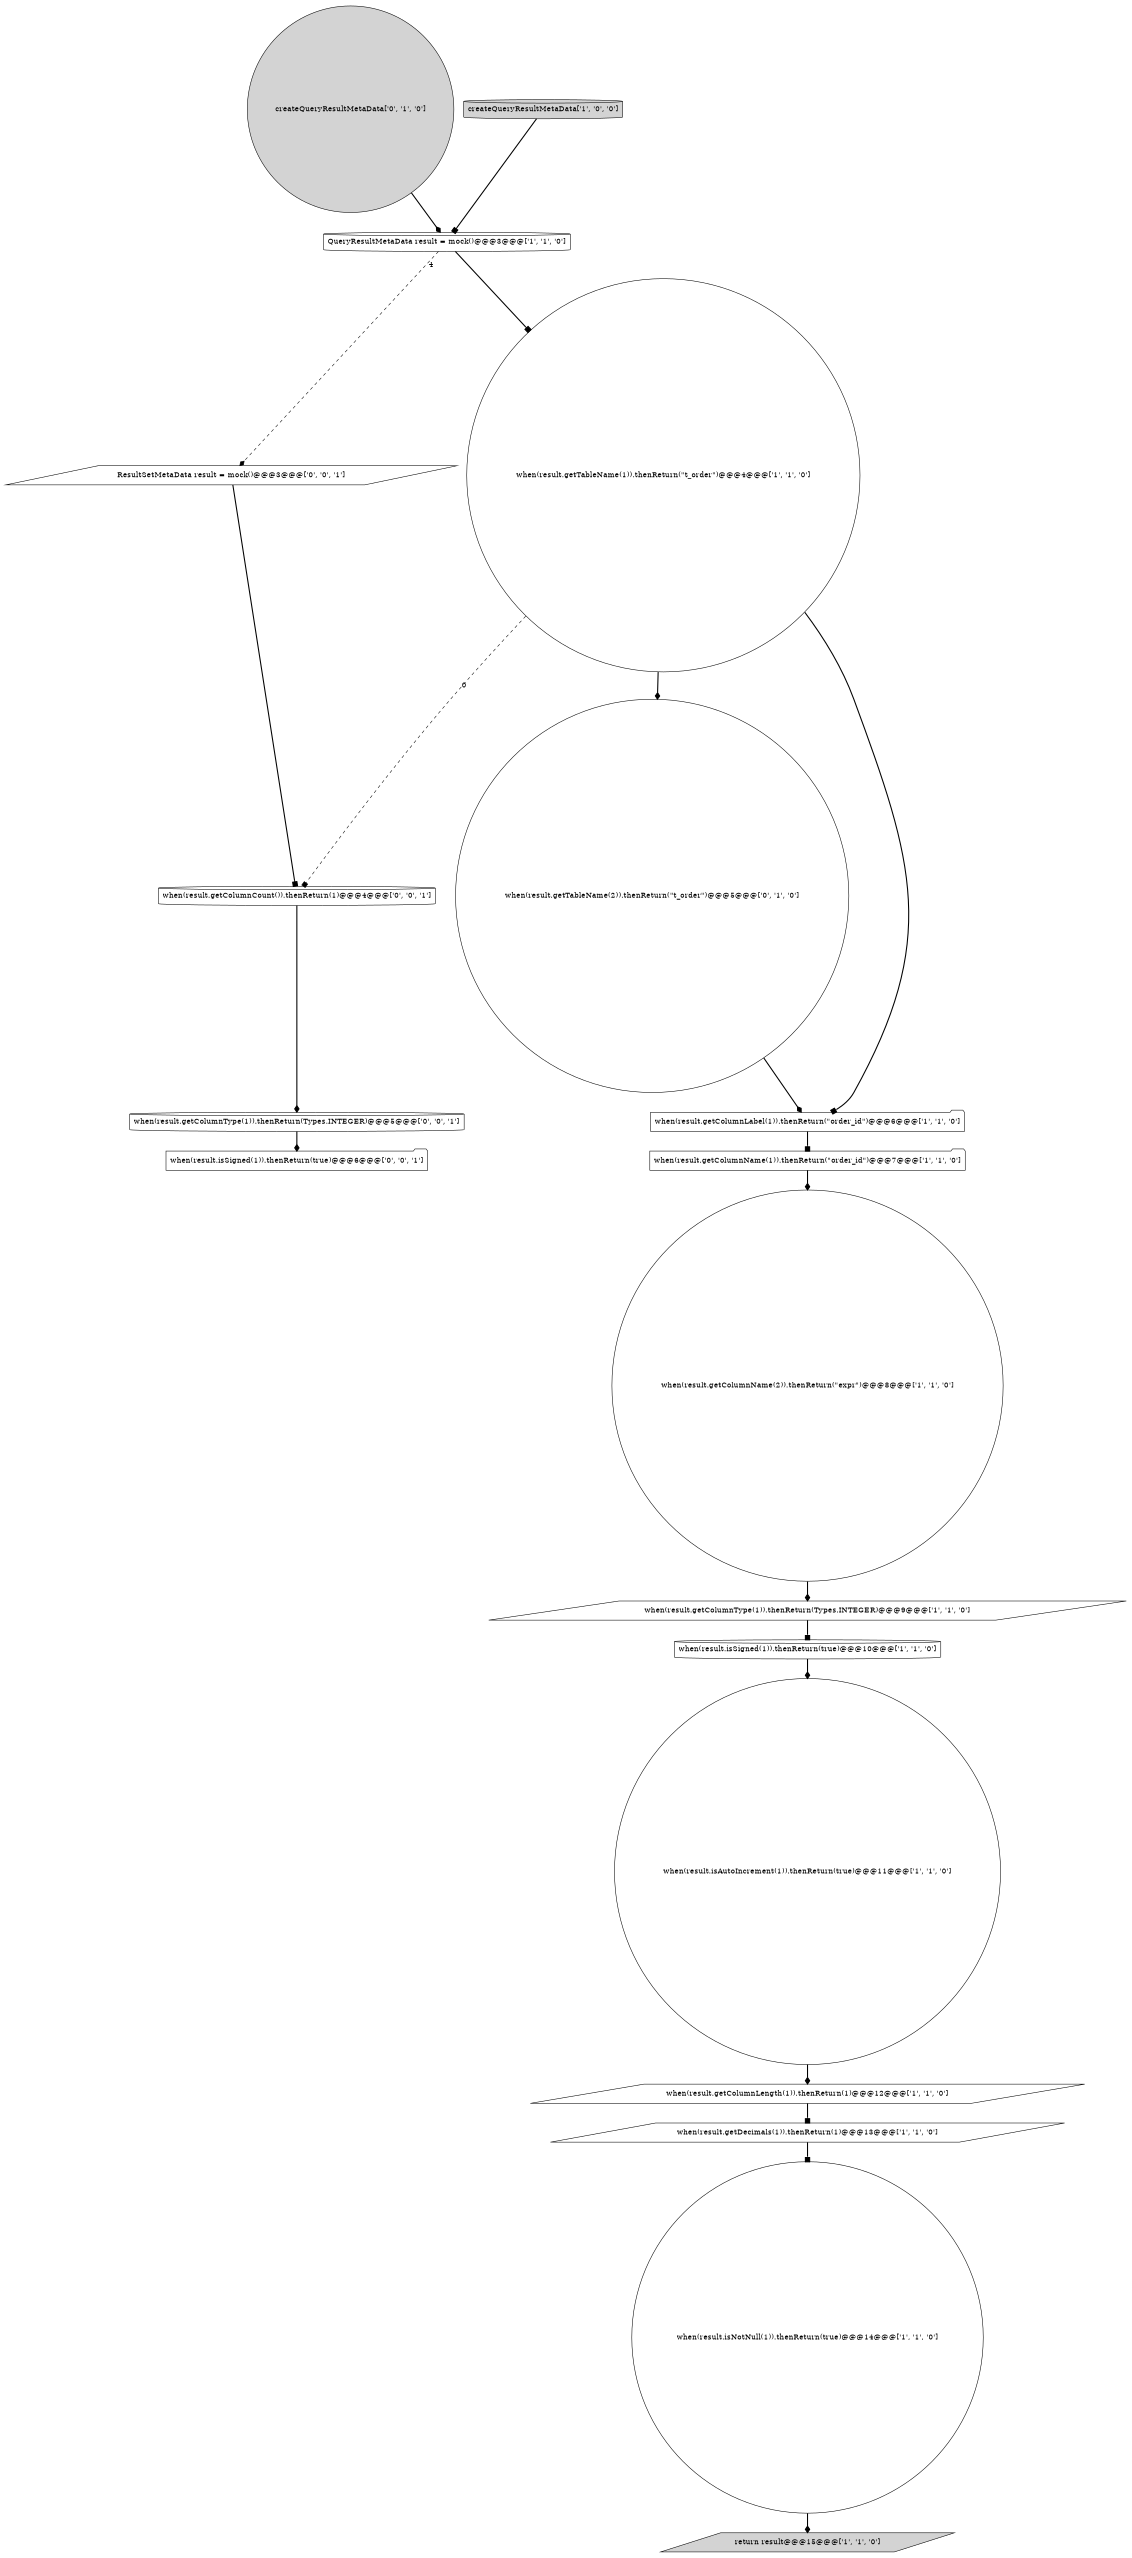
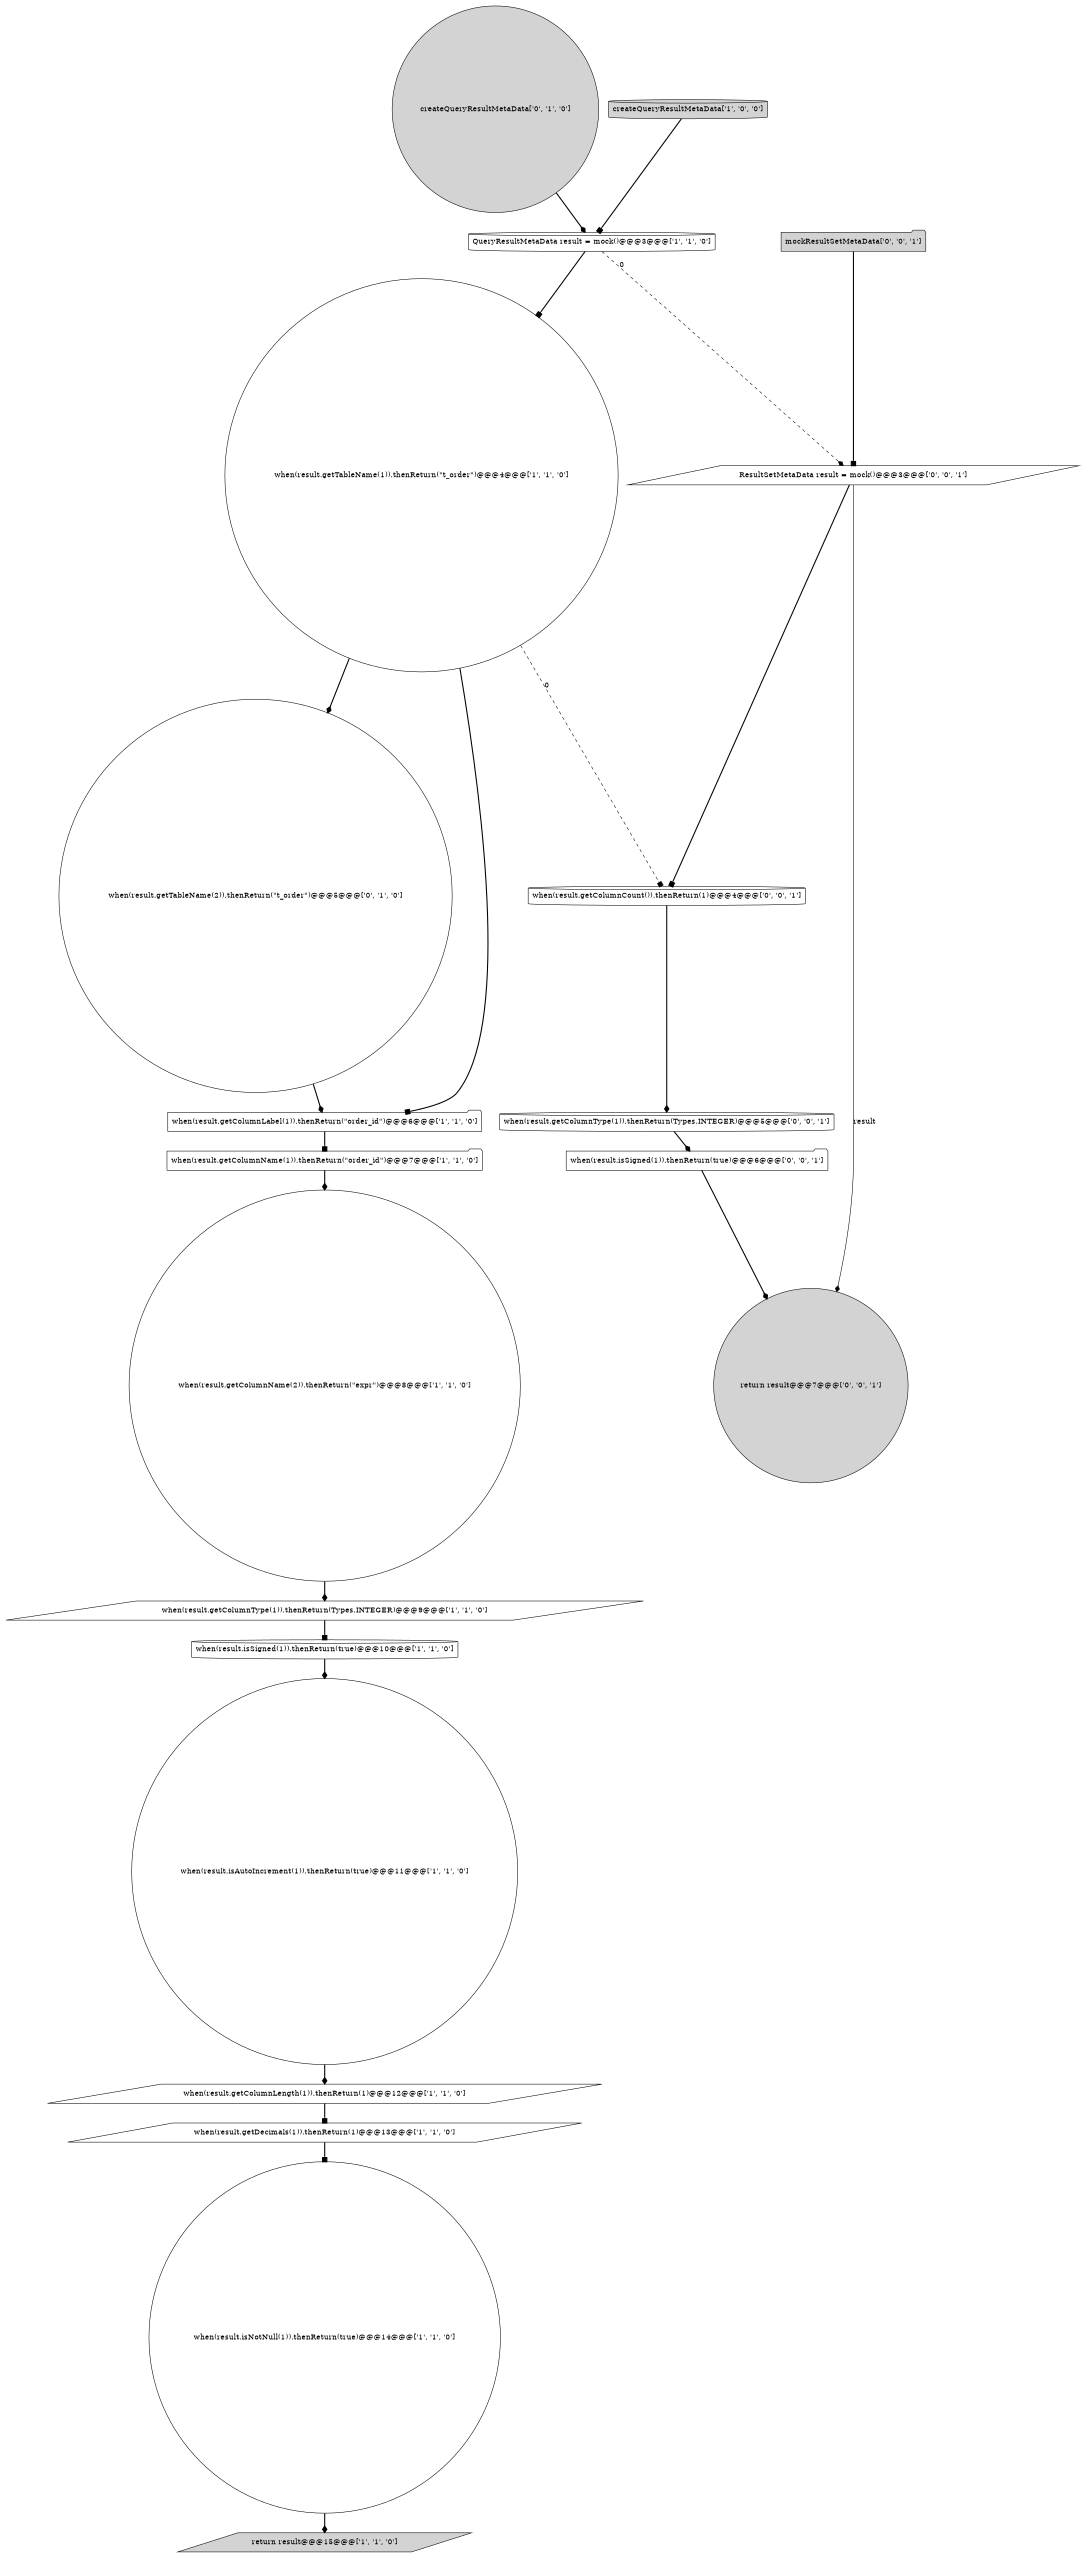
node "mockResultSetMetaData['0', '0', '1']": added
edge "QueryResultMetaData result = mock()@@@3@@@['1', '1', '0']" -> "ResultSetMetaData result = mock()@@@3@@@['0', '0', '1']": label "4" -> "0"
node "return result@@@7@@@['0', '0', '1']": added
